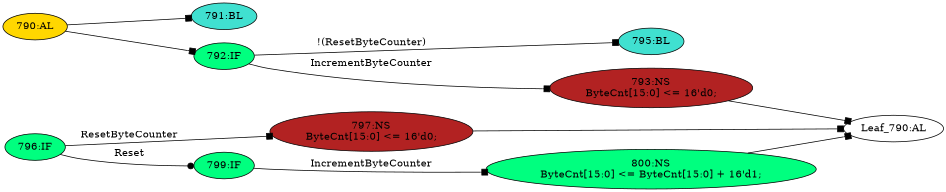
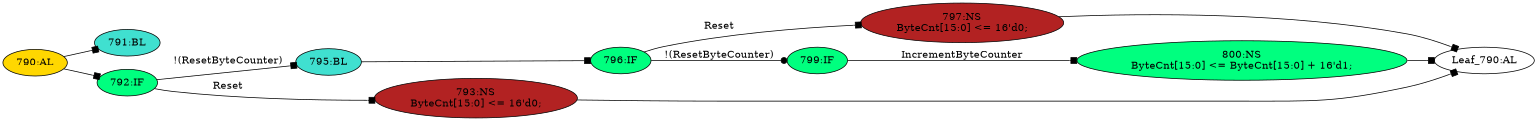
edge "795:BL" -> "796:IF": added
edge "792:IF" -> "793:NS ByteCnt[15:0] <= 16'd0;": label "IncrementByteCounter" -> "Reset"
edge "796:IF" -> "797:NS ByteCnt[15:0] <= 16'd0;": label "ResetByteCounter" -> "Reset"
edge "796:IF" -> "799:IF": label "Reset" -> "!(ResetByteCounter)"
